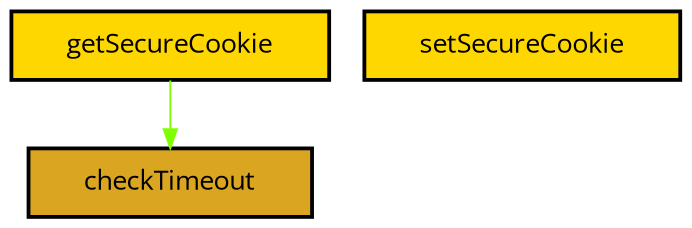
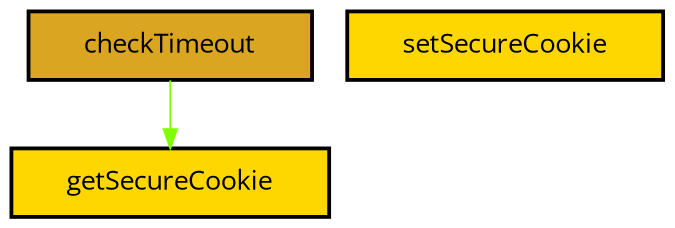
edge "getSecureCookie" -> "checkTimeout": reversed
